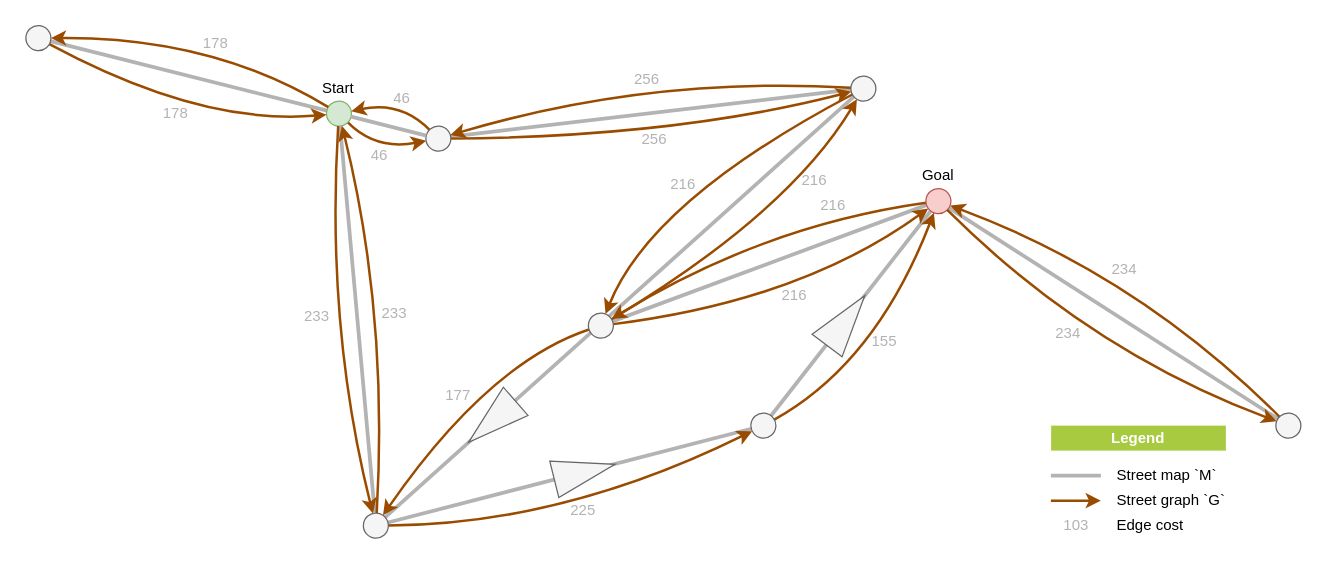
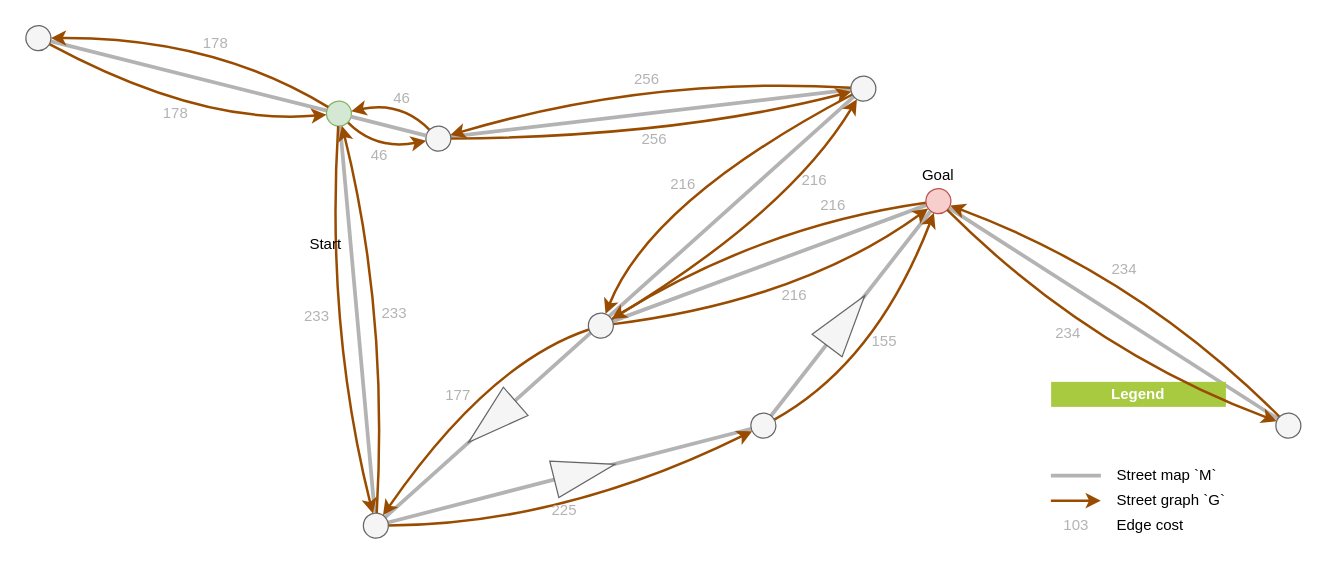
node "Start": moved (338, 88) -> (326, 244)
node "Legend": moved (1138, 438) -> (1138, 394)
node "225": moved (583, 511) -> (564, 511)
